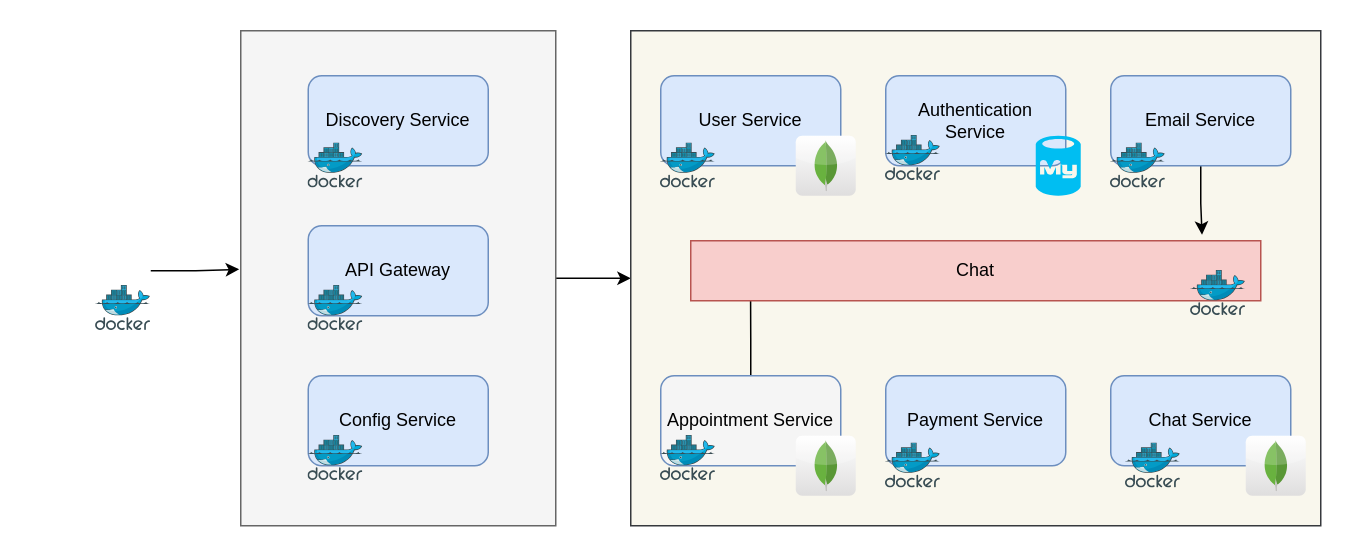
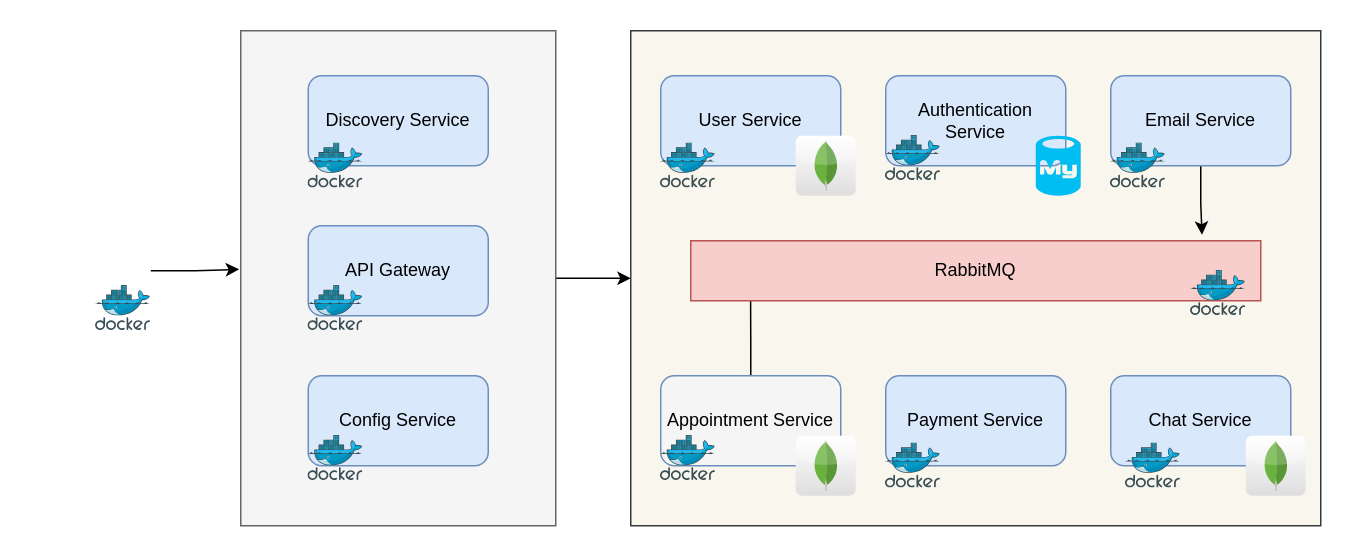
node "Chat": label "Chat" -> "RabbitMQ"
